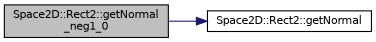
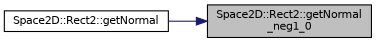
edge "Space2D::Rect2::getNormal _neg1_0" -> "Space2D::Rect2::getNormal": reversed
